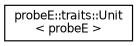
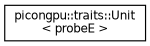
node "probeE::traits::Unit < probeE >": label "probeE::traits::Unit < probeE >" -> "picongpu::traits::Unit < probeE >"
